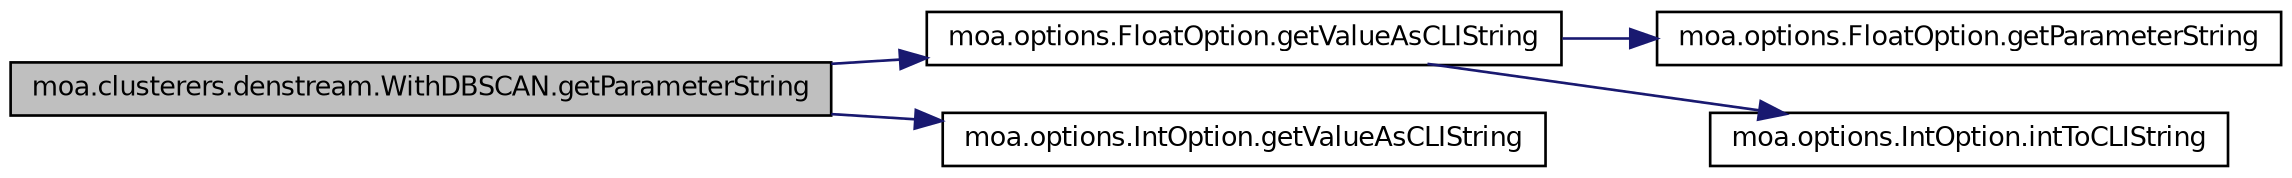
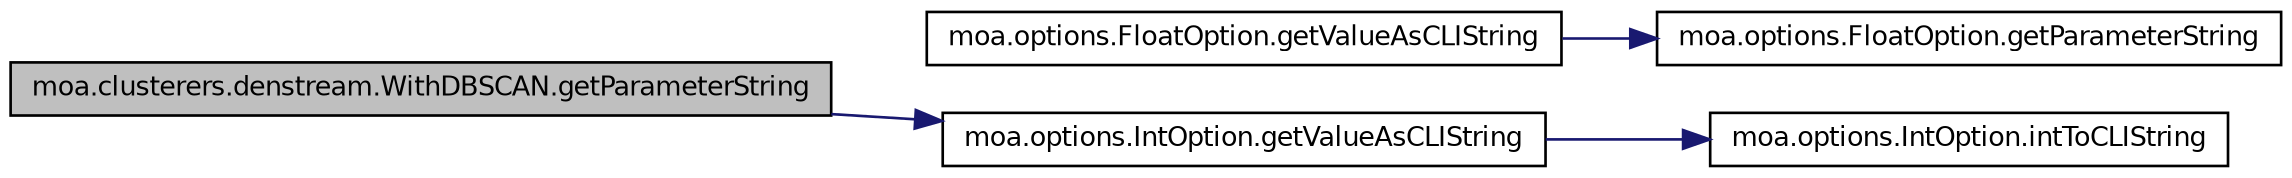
edge "moa.clusterers.denstream.WithDBSCAN.getParameterString" -> "moa.options.FloatOption.getValueAsCLIString": removed
edge "moa.options.FloatOption.getValueAsCLIString" -> "moa.options.IntOption.intToCLIString": now "moa.options.IntOption.getValueAsCLIString" -> "moa.options.IntOption.intToCLIString"
